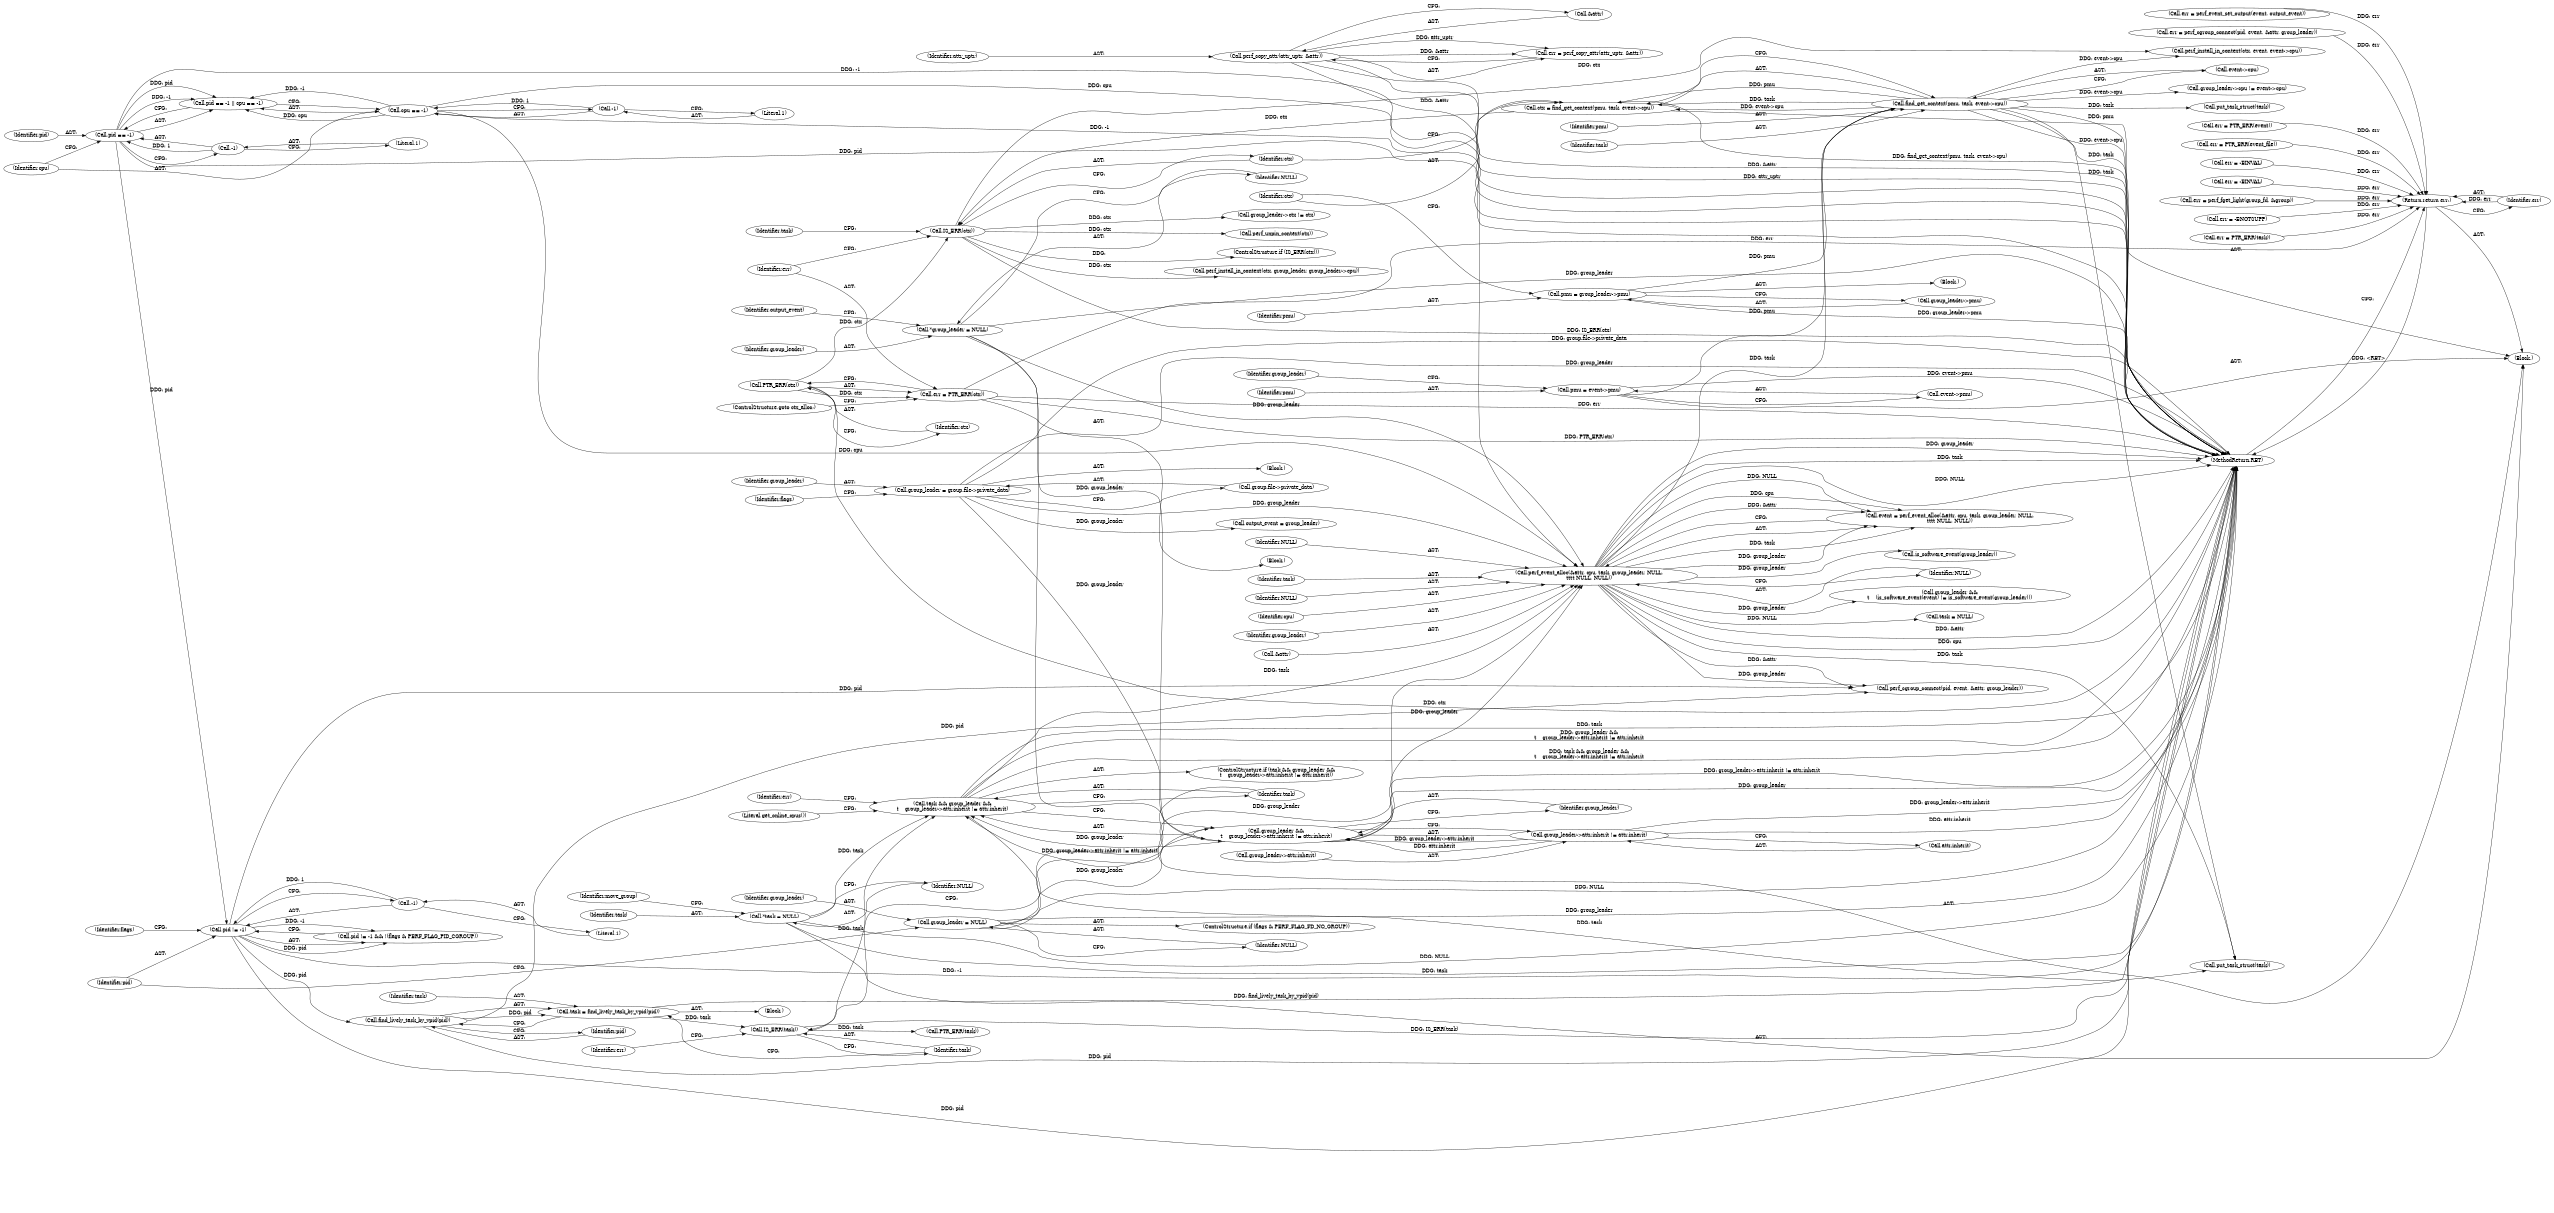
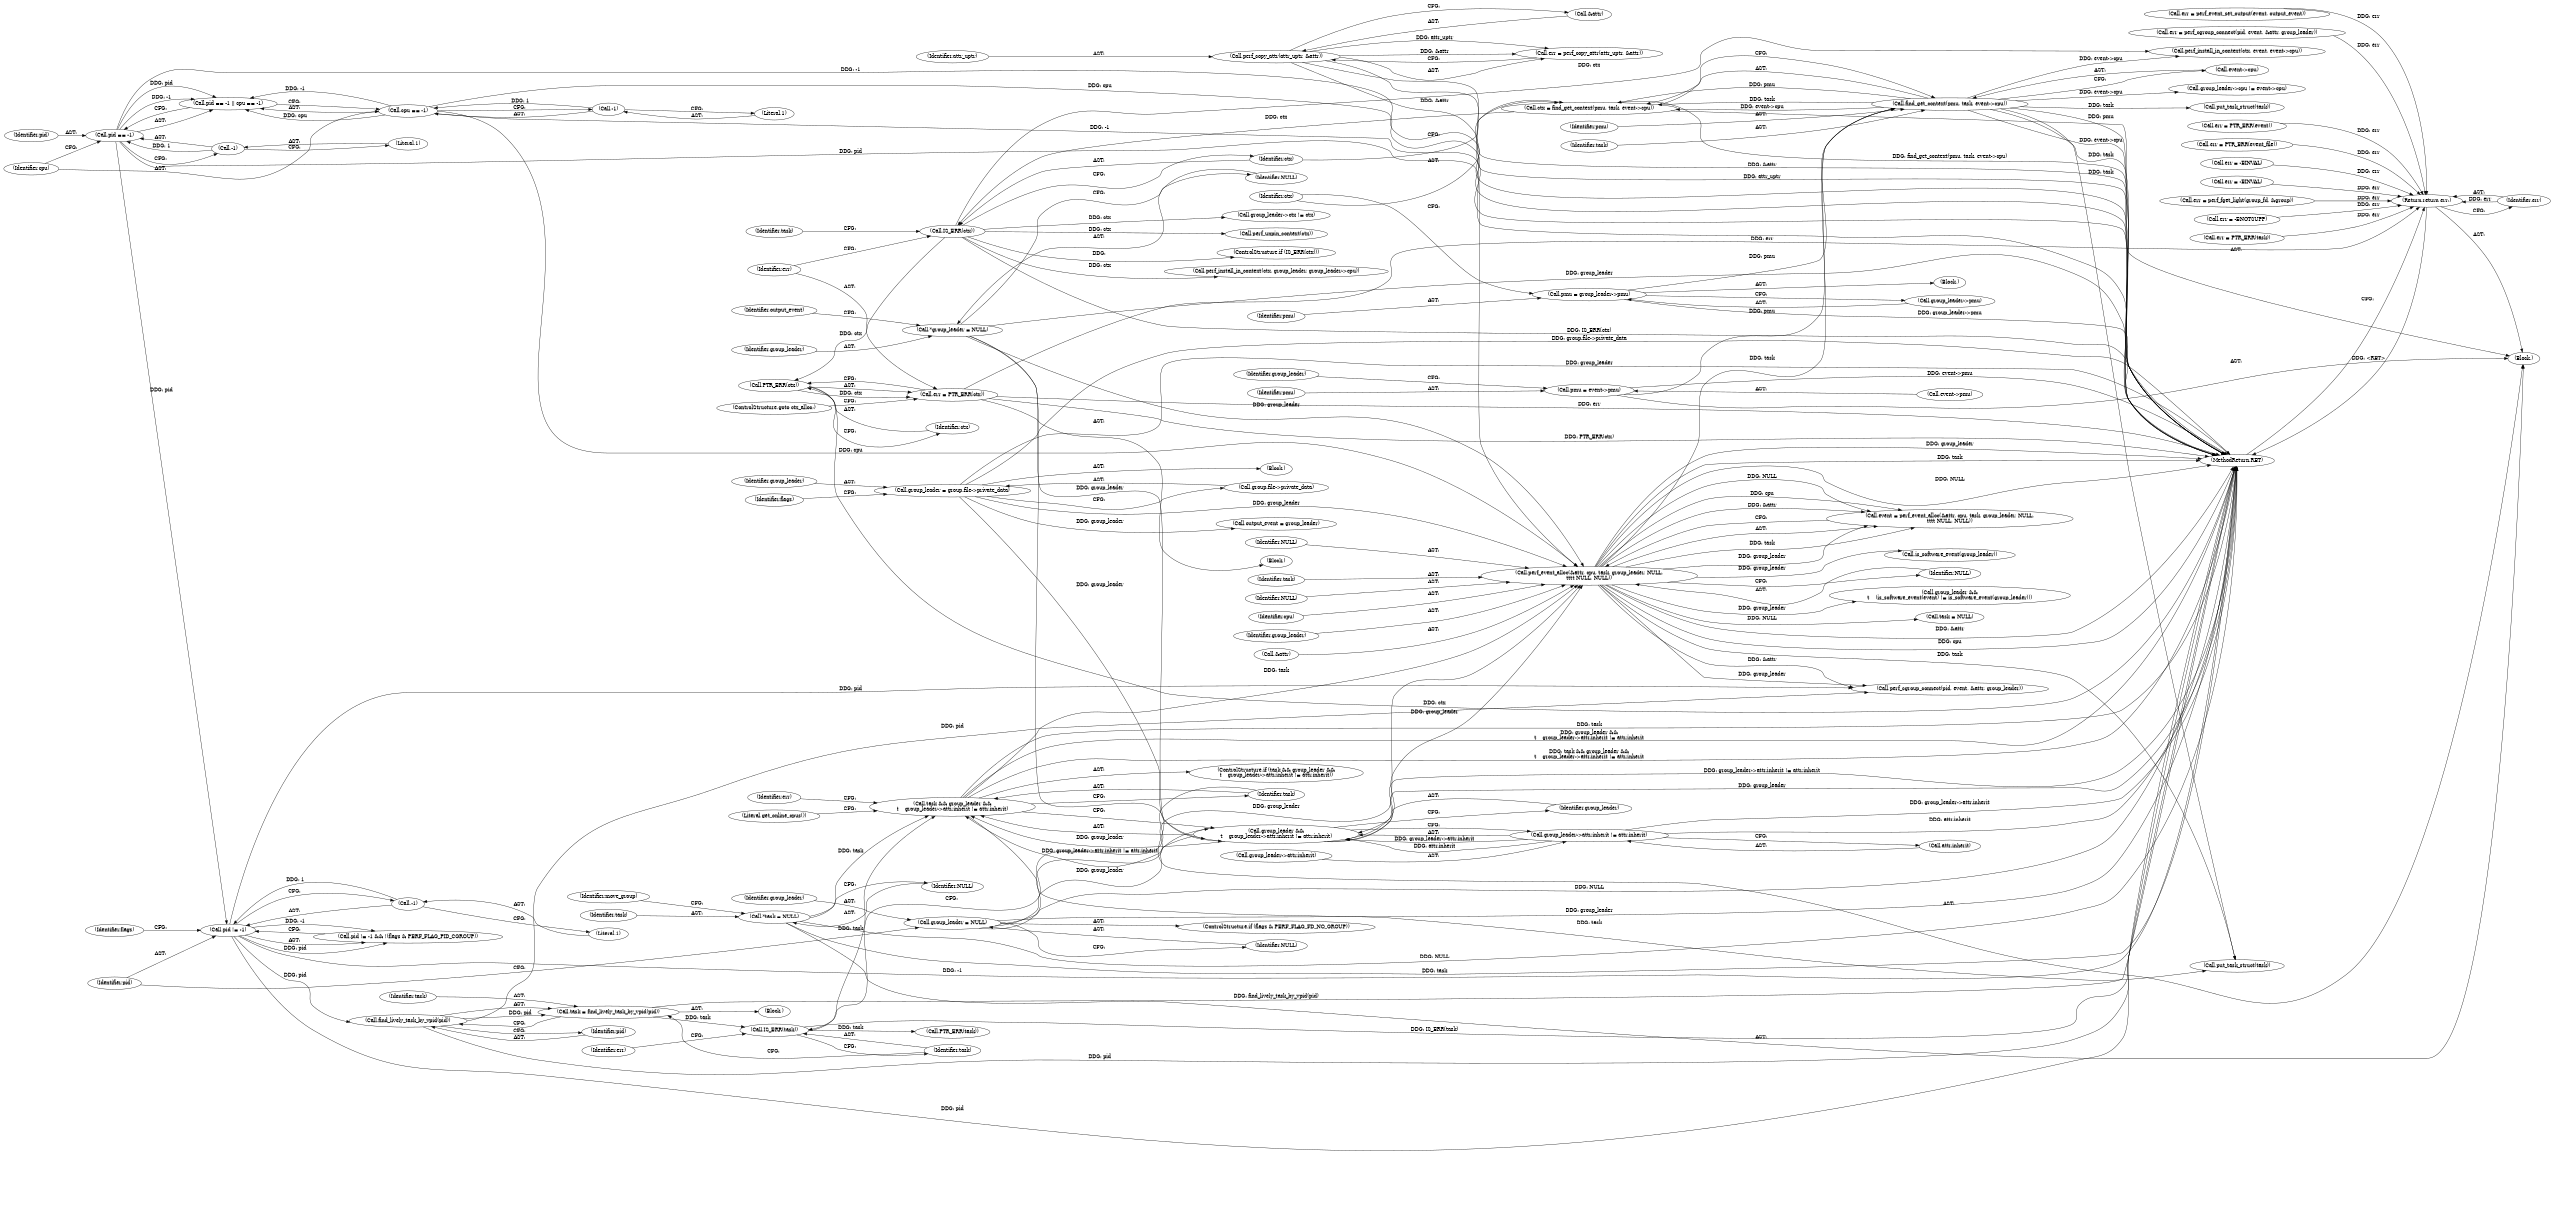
edge "(Call,PTR_ERR(ctx))" -> "(Call,IS_ERR(ctx))": reversed
edge "(Call,pmu = event->pmu)" -> "(Call,event->pmu)": removed, label "CFG:"
